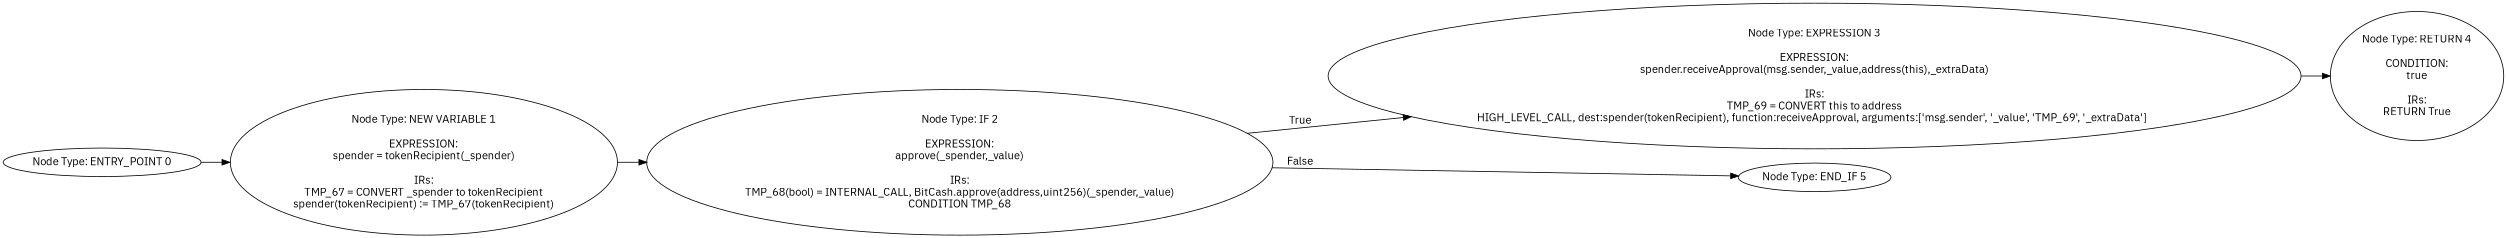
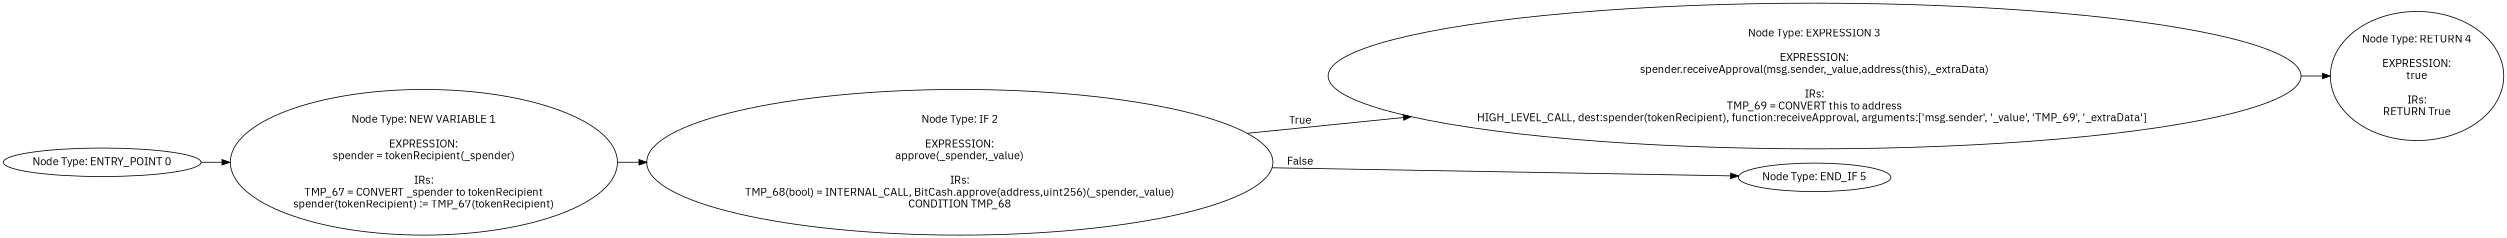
node "Node Type: RETURN 4 CONDITION: true IRs: RETURN True": label "Node Type: RETURN 4 CONDITION: true IRs: RETURN True" -> "Node Type: RETURN 4 EXPRESSION: true IRs: RETURN True"
